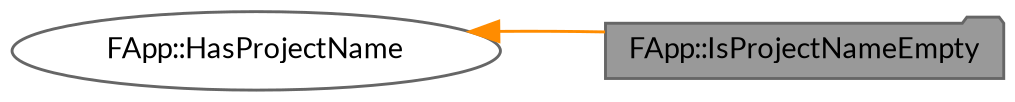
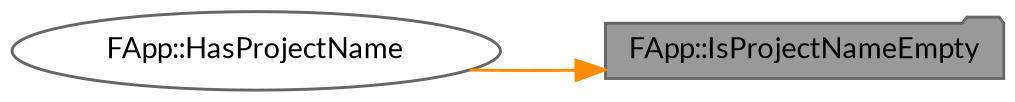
edge "FApp::IsProjectNameEmpty" -> "FApp::HasProjectName": reversed
